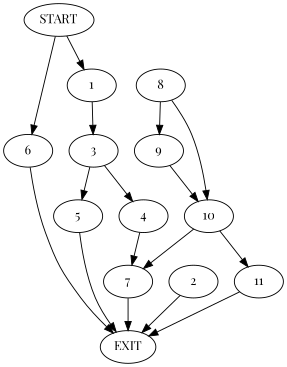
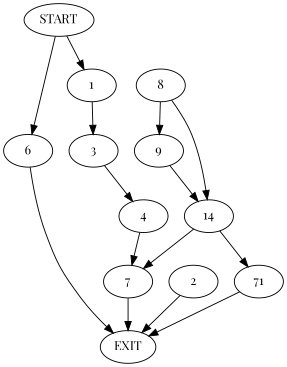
node "5": removed
node "10": label "10" -> "14"
node "11": label "11" -> "71"
